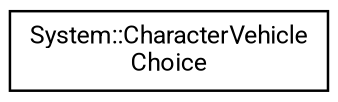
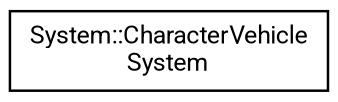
node "System::CharacterVehicle Choice": label "System::CharacterVehicle Choice" -> "System::CharacterVehicle System"
